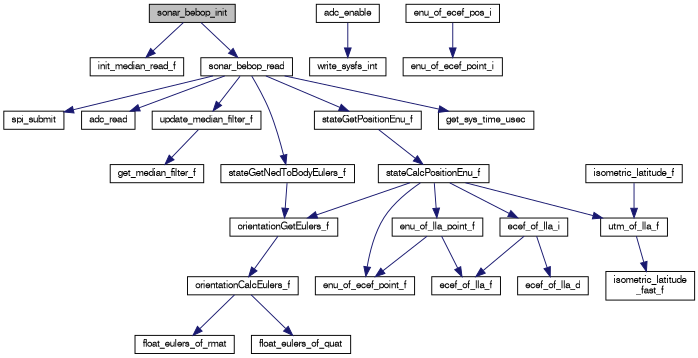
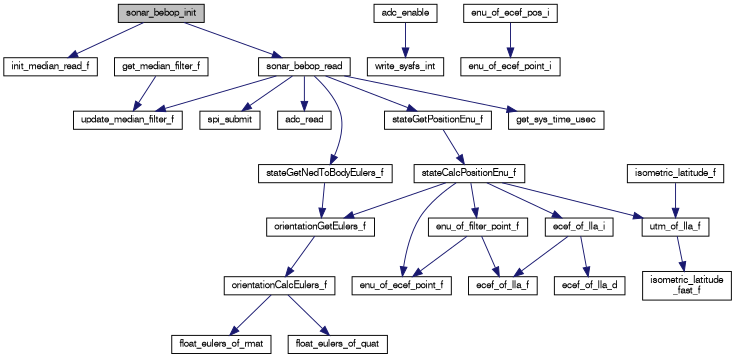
edge "update_median_filter_f" -> "get_median_filter_f": reversed
node "enu_of_lla_point_f": label "enu_of_lla_point_f" -> "enu_of_filter_point_f"
